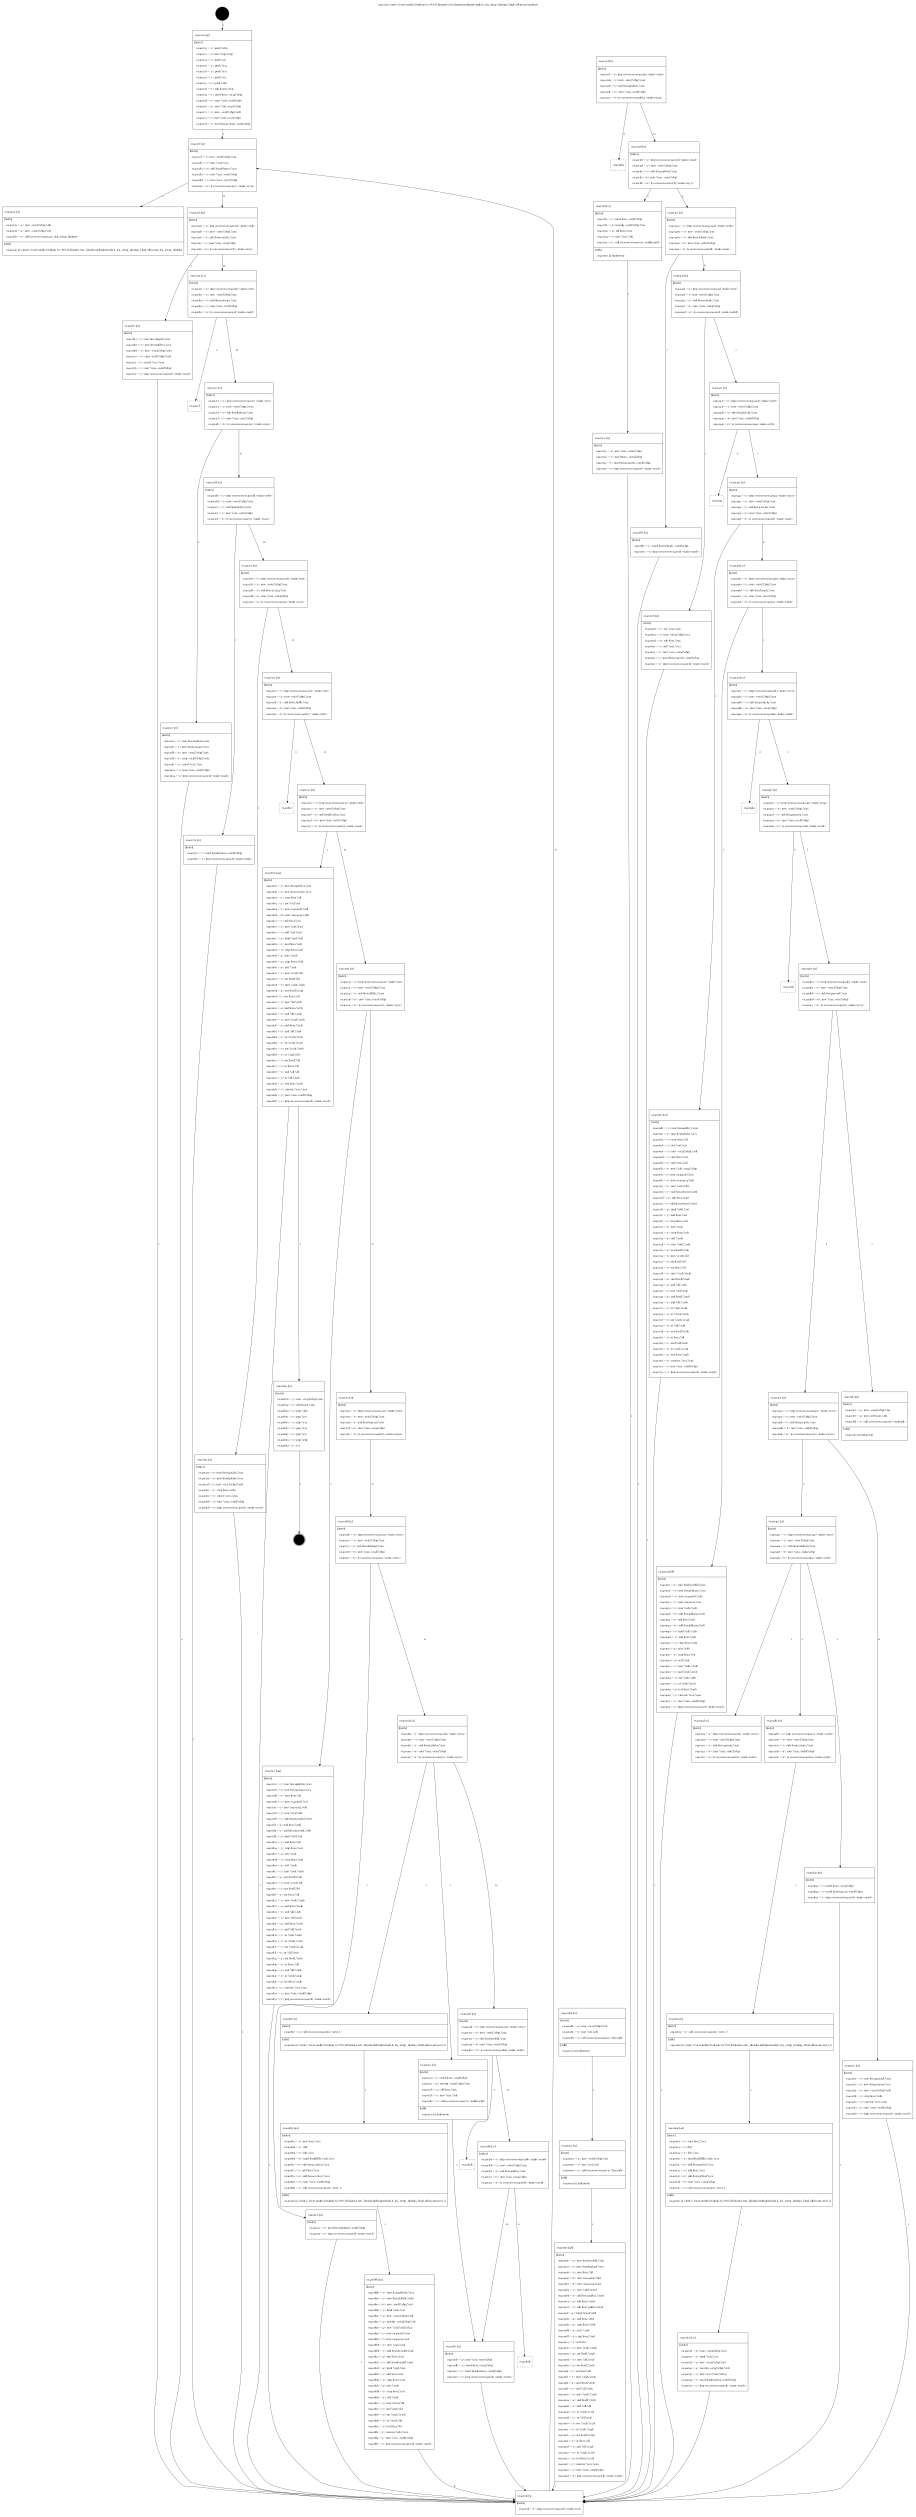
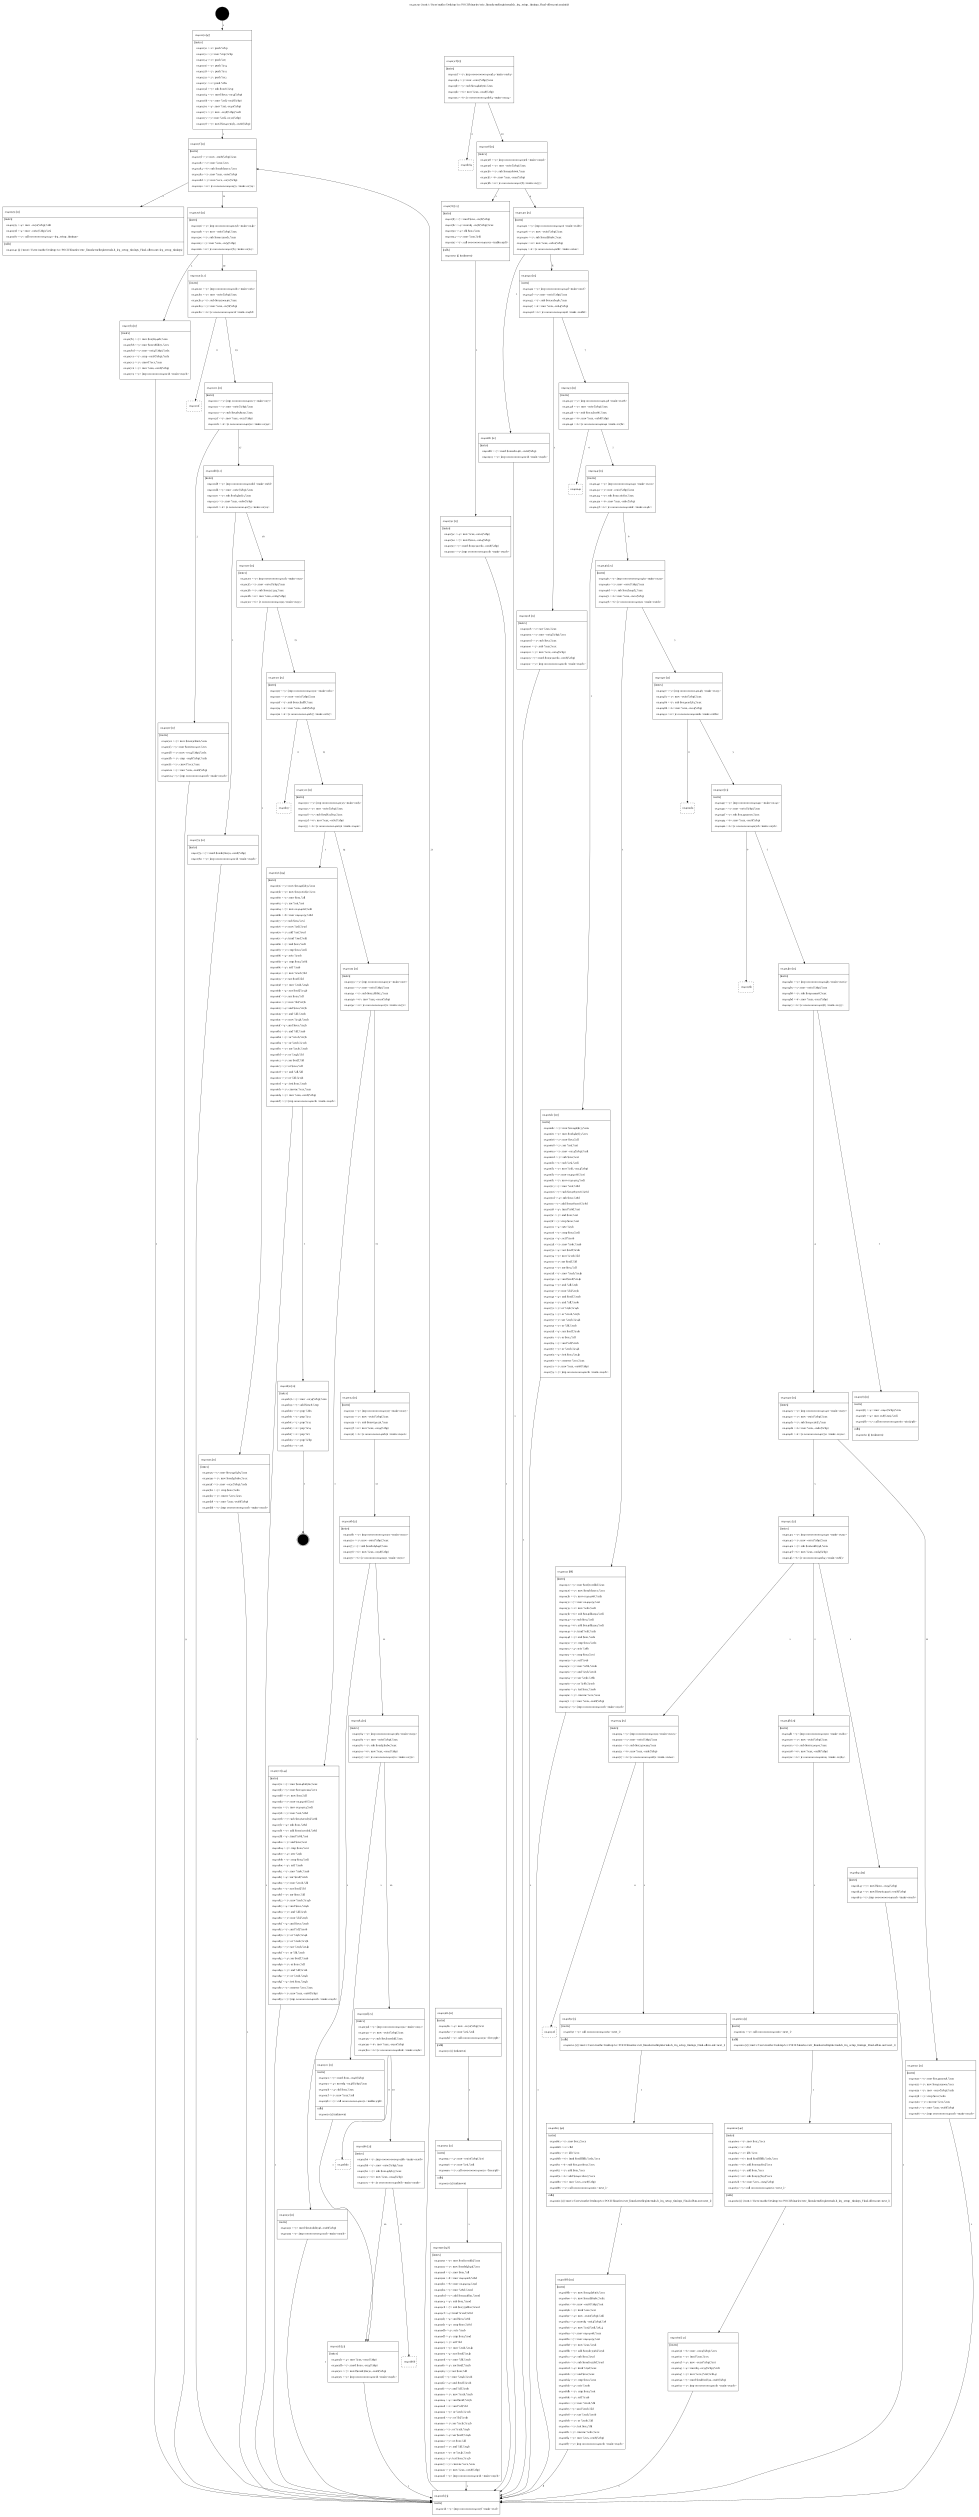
edge "0x401384 [25]" -> "0x40185e [5]": now "0x401514 [25]" -> "0x40185e [5]"
node "0x40152d": added
